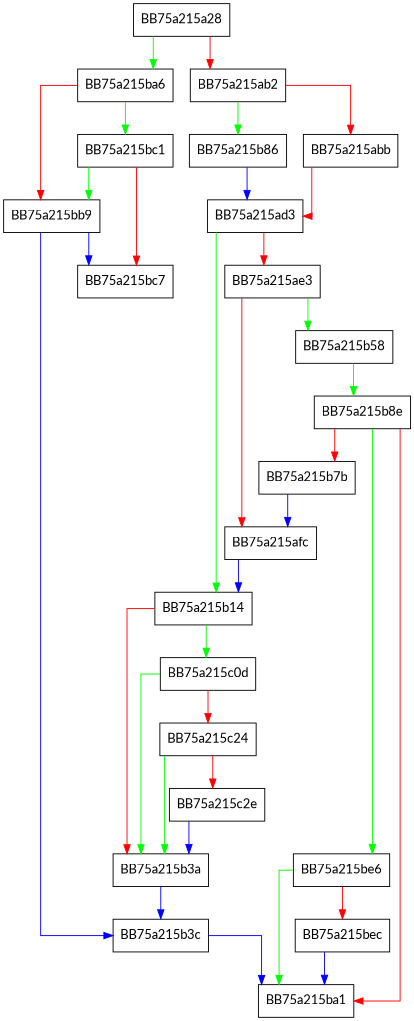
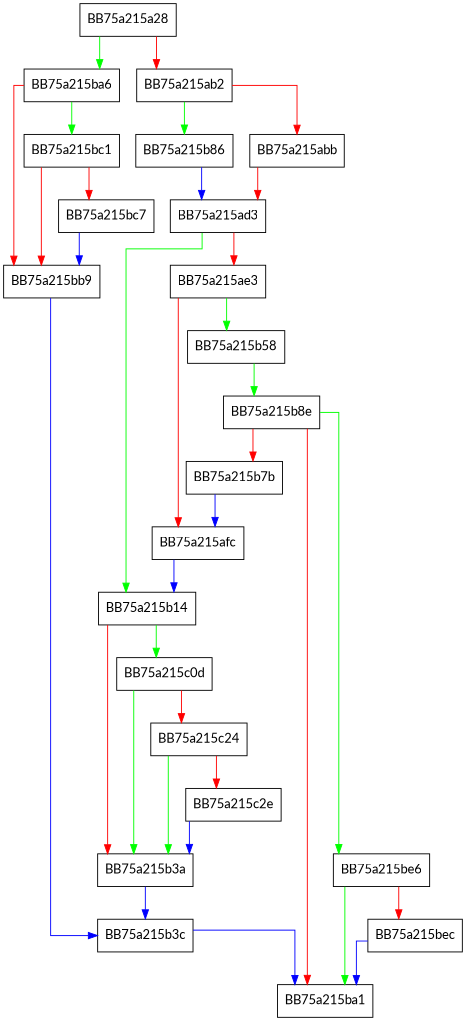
edge "BB75a215bc1" -> "BB75a215bb9": color green -> red
edge "BB75a215bb9" -> "BB75a215bc7": reversed
